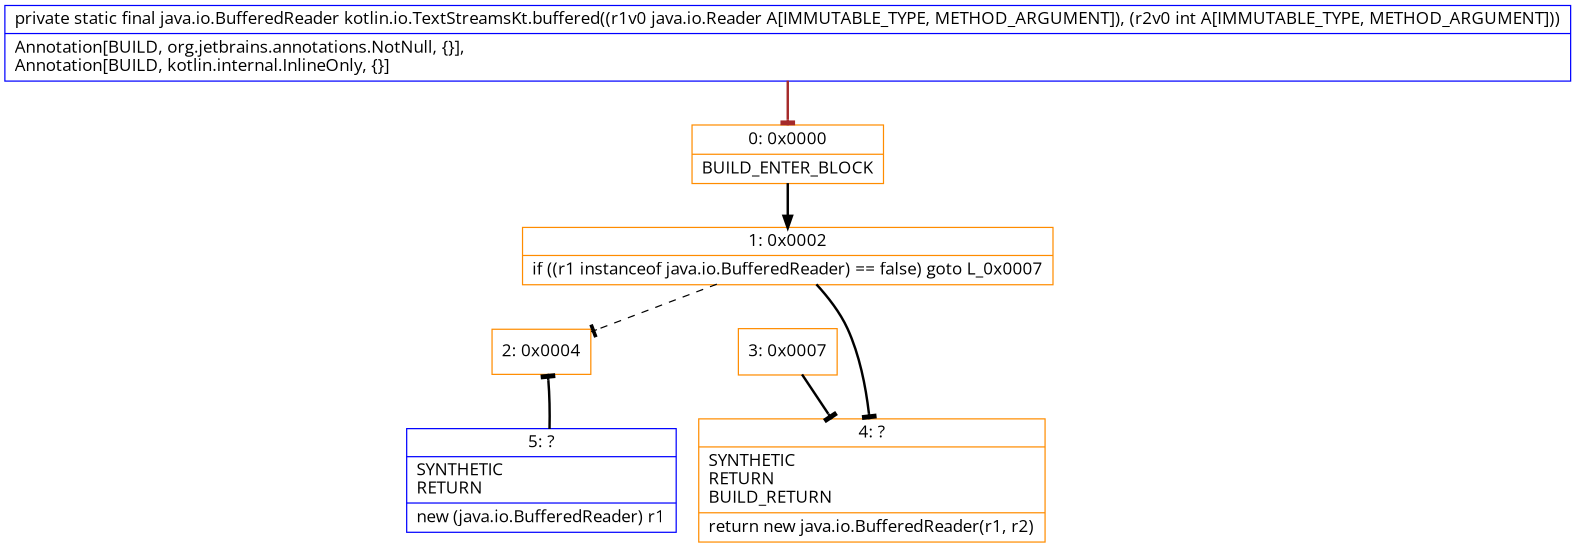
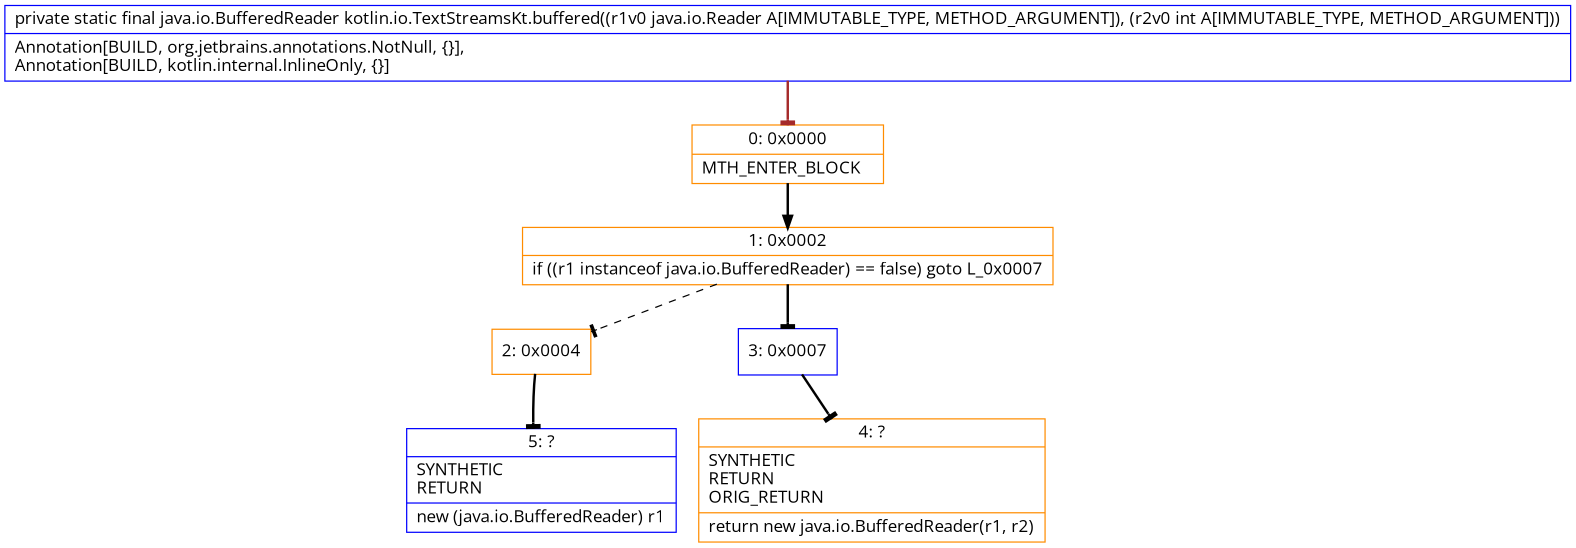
node "0: 0x0000": text "BUILD_ENTER_BLOCK" -> "MTH_ENTER_BLOCK"
edge "1: 0x0002" -> "4: ?": now "1: 0x0002" -> "3: 0x0007"
node "3: 0x0007": color darkorange -> blue
edge "5: ?" -> "2: 0x0004": reversed
node "4: ?": text "BUILD_RETURN" -> "ORIG_RETURN"
